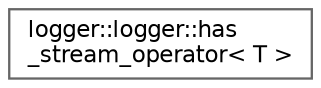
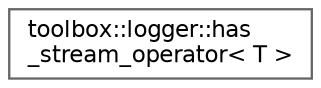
node "logger::logger::has _stream_operator< T >": label "logger::logger::has _stream_operator< T >" -> "toolbox::logger::has _stream_operator< T >"
